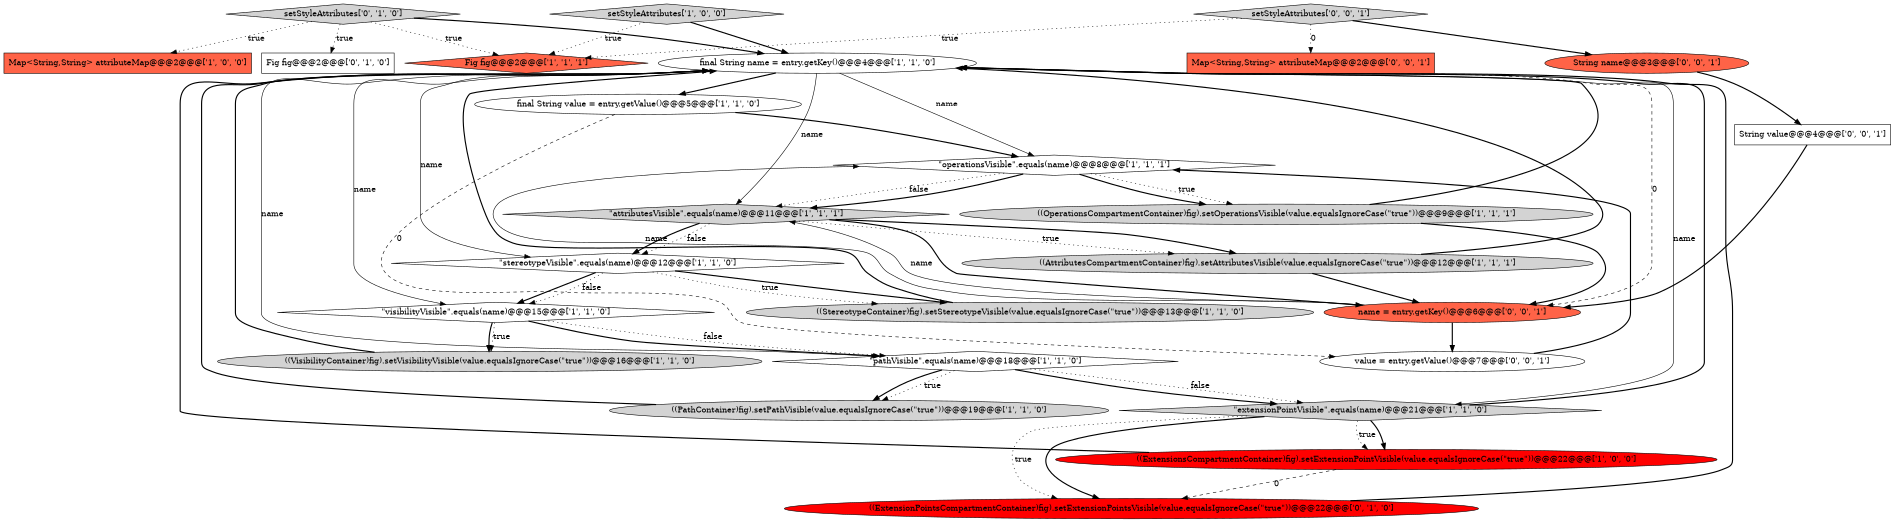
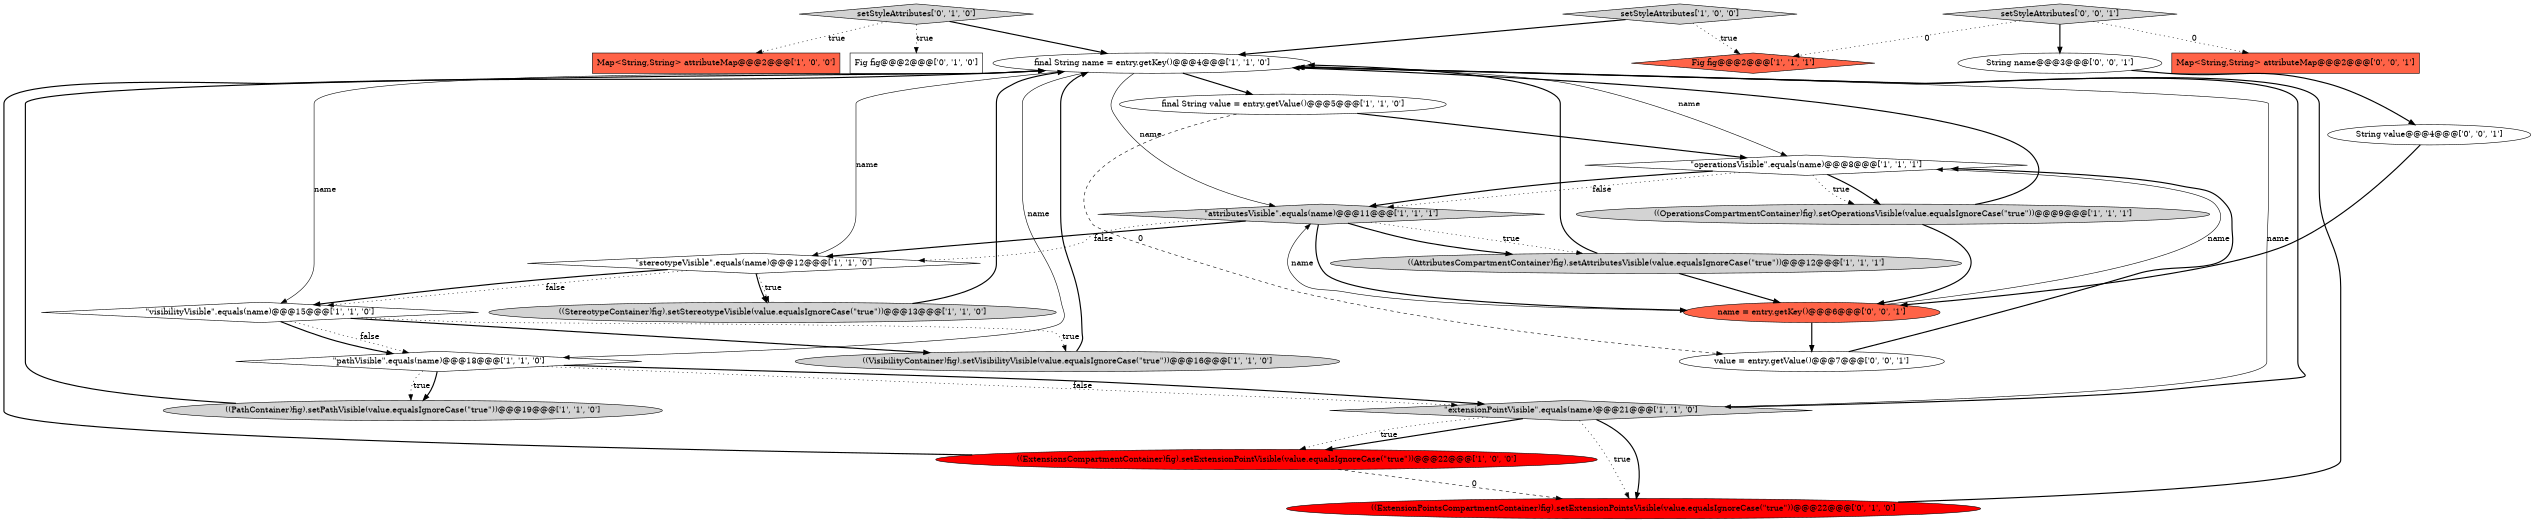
edge "setStyleAttributes['0', '1', '0']" -> "Fig fig@@@2@@@['1', '1', '1']": removed, label "true"
edge "setStyleAttributes['0', '0', '1']" -> "Fig fig@@@2@@@['1', '1', '1']": label "true" -> "0"
node "String name@@@3@@@['0', '0', '1']": fillcolor tomato -> white
edge "final String name = entry.getKey()@@@4@@@['1', '1', '0']" -> "name = entry.getKey()@@@6@@@['0', '0', '1']": removed, label "0"
node "String value@@@4@@@['0', '0', '1']": shape box -> ellipse
